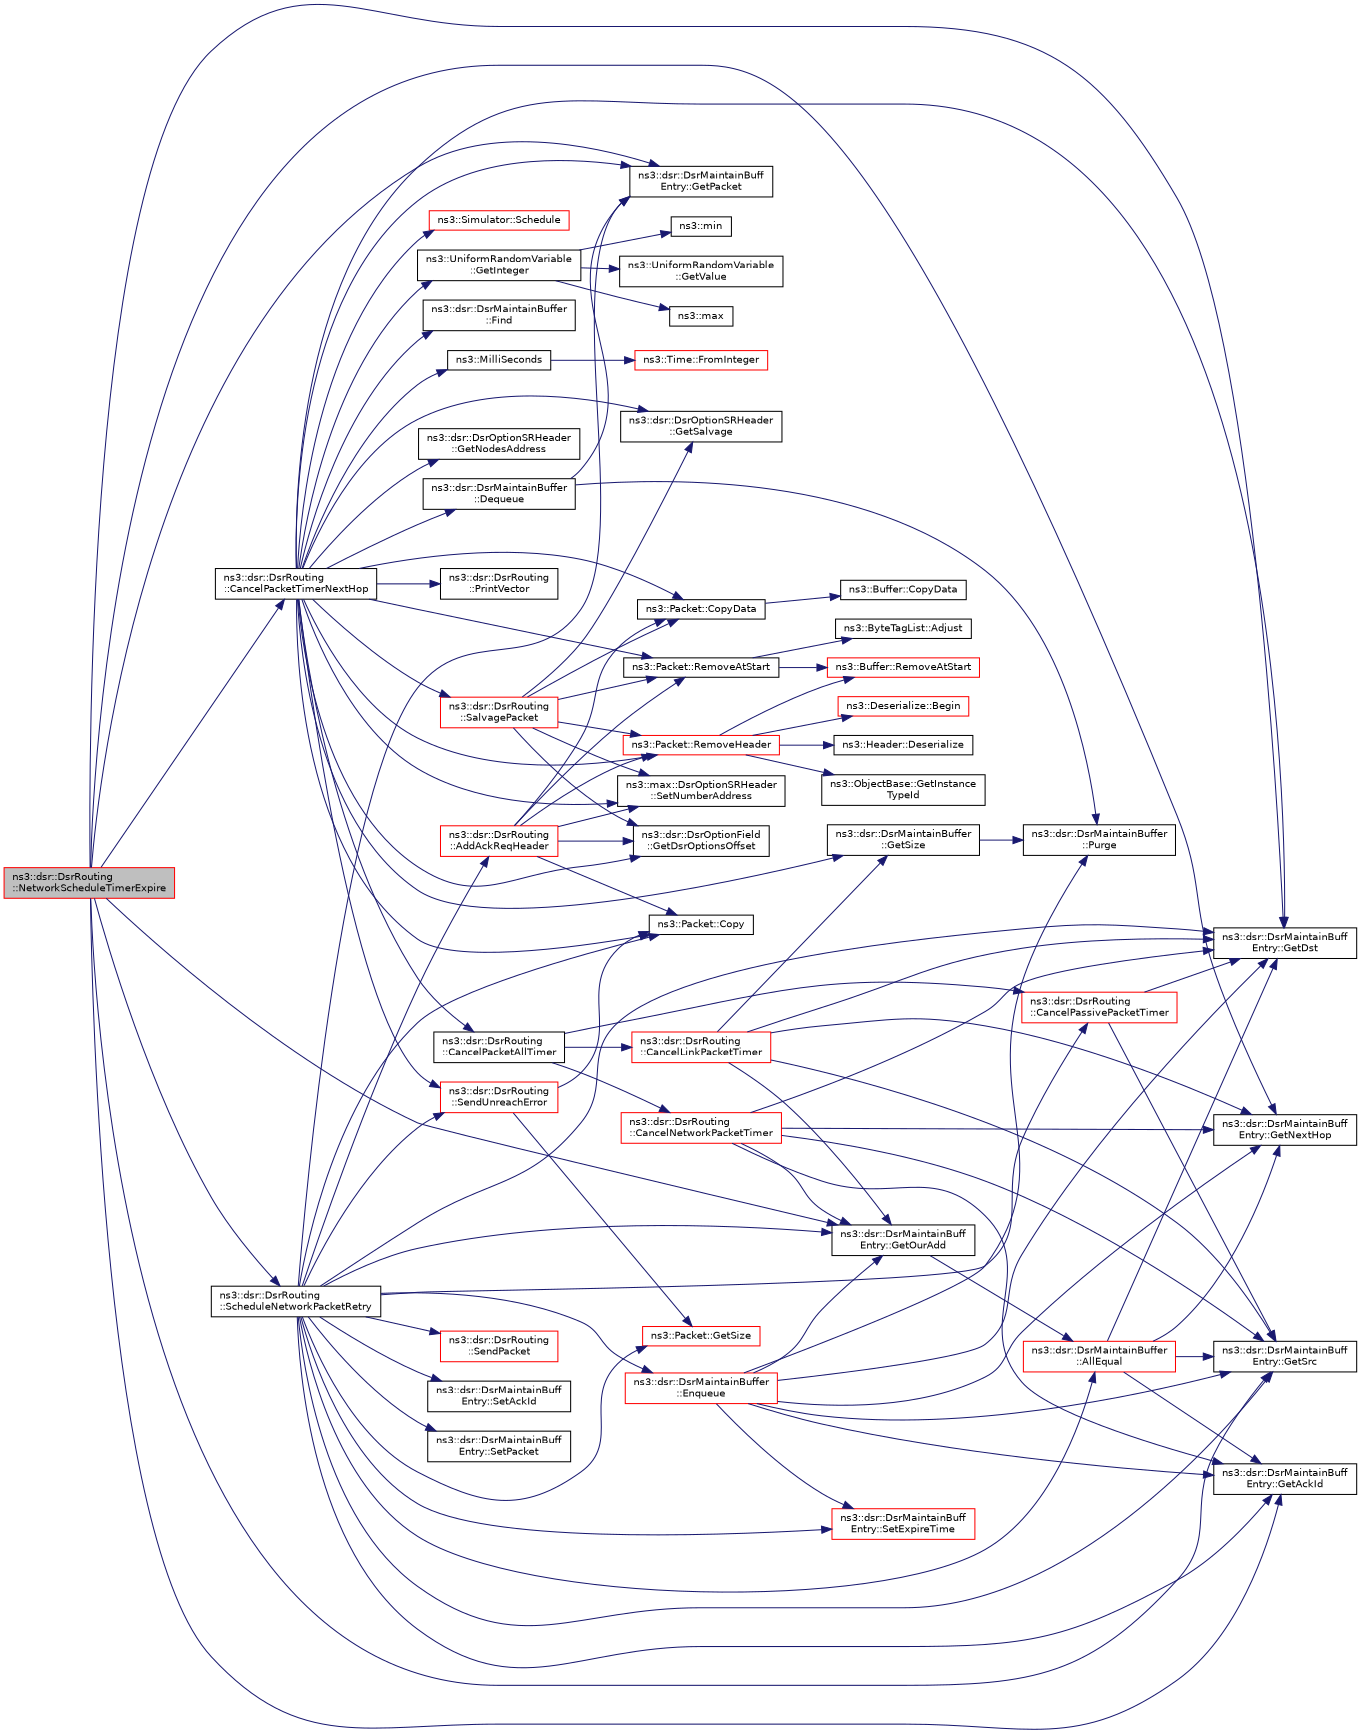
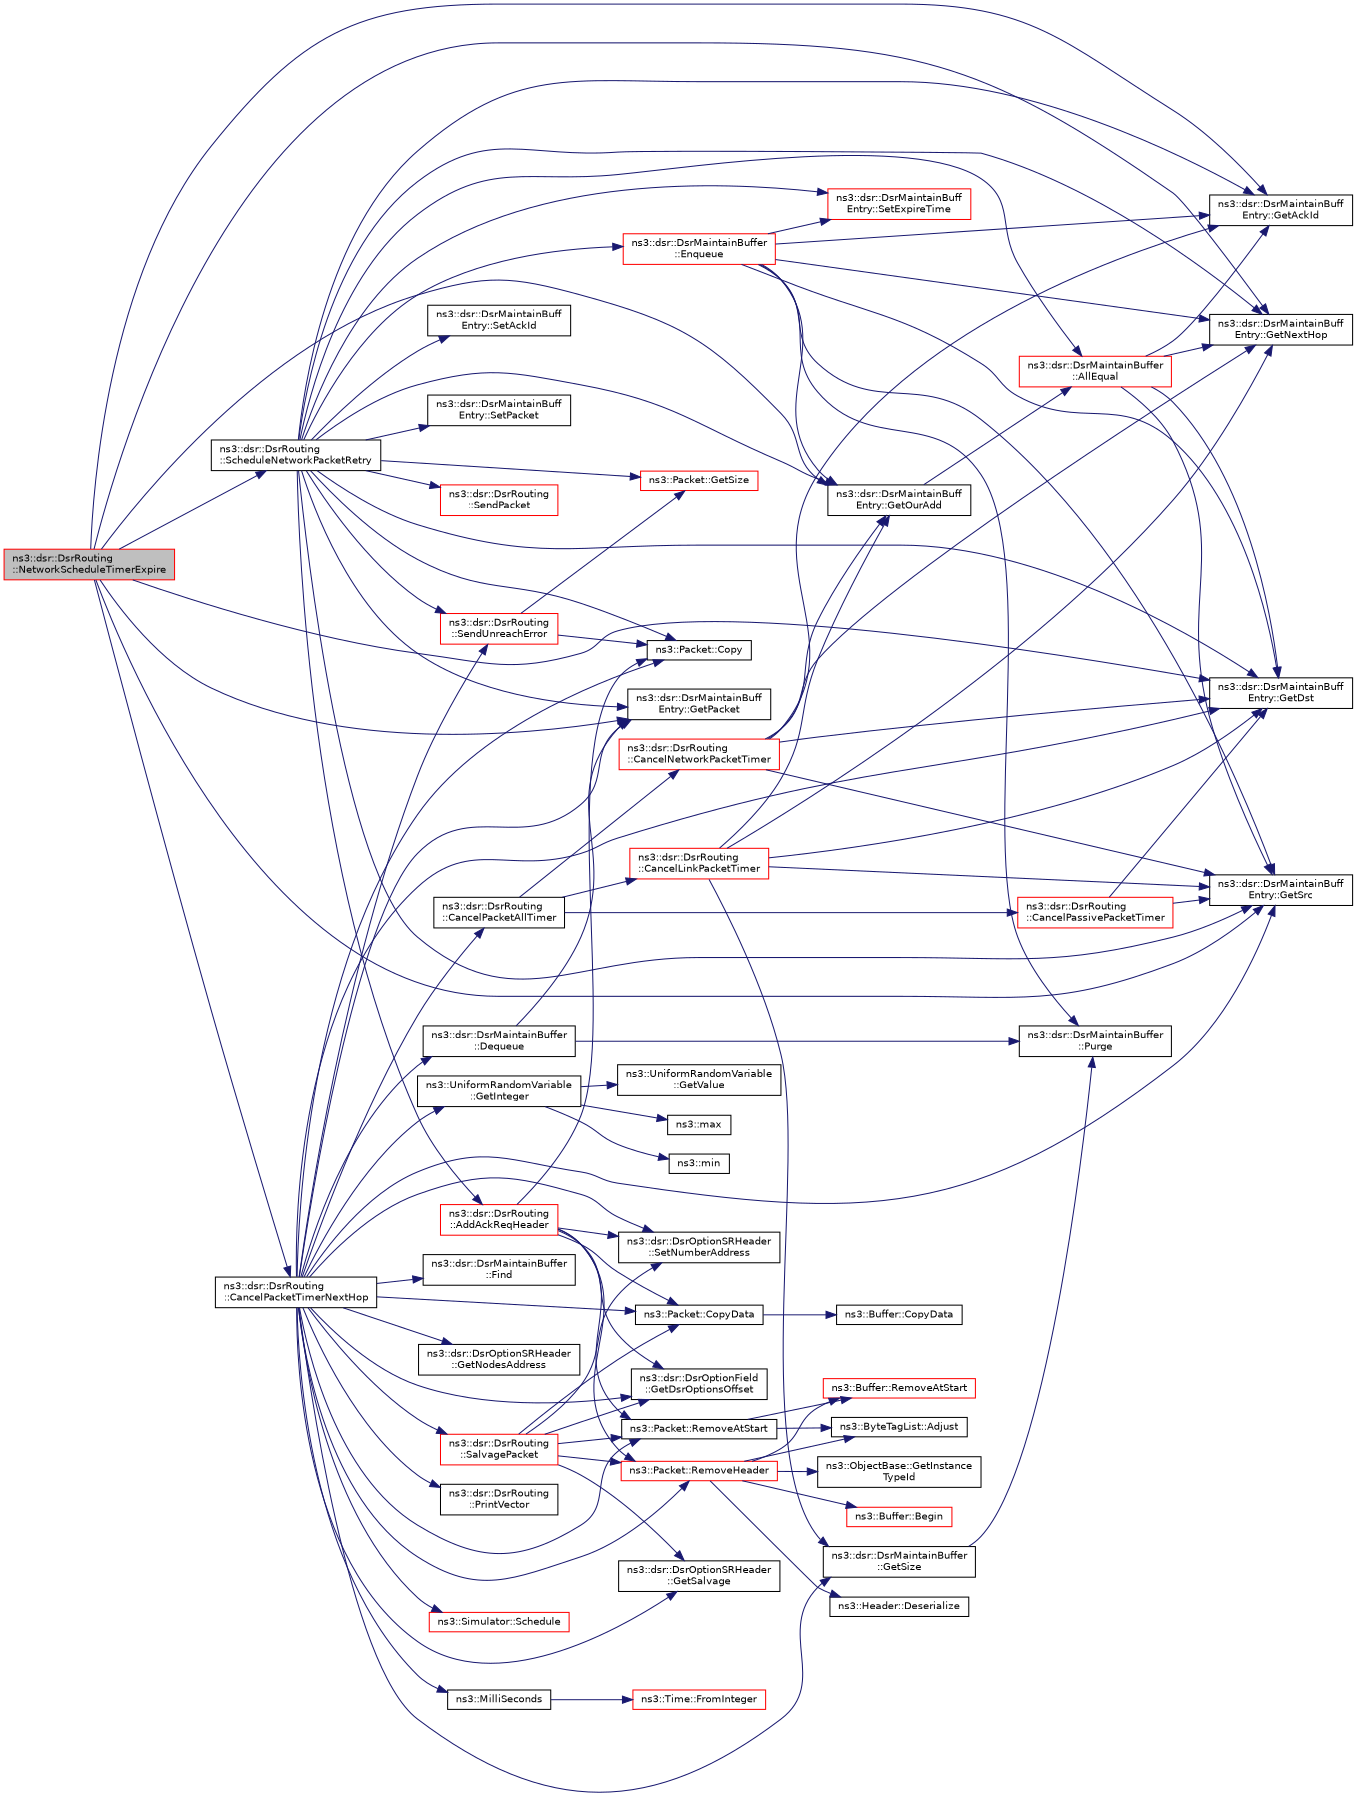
node "ns3::Deserialize::Begin": label "ns3::Deserialize::Begin" -> "ns3::Buffer::Begin"
node "ns3::max::DsrOptionSRHeader ::SetNumberAddress": label "ns3::max::DsrOptionSRHeader ::SetNumberAddress" -> "ns3::dsr::DsrOptionSRHeader ::SetNumberAddress"
edge "ns3::dsr::DsrRouting ::CancelPacketTimerNextHop" -> "ns3::dsr::DsrMaintainBuff Entry::GetSrc": added
edge "ns3::dsr::DsrRouting ::ScheduleNetworkPacketRetry" -> "ns3::dsr::DsrRouting ::CancelPassivePacketTimer": now "ns3::dsr::DsrRouting ::ScheduleNetworkPacketRetry" -> "ns3::dsr::DsrMaintainBuff Entry::GetNextHop"
edge "ns3::Packet::RemoveHeader" -> "ns3::ByteTagList::Adjust": added
